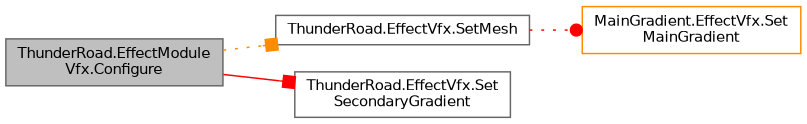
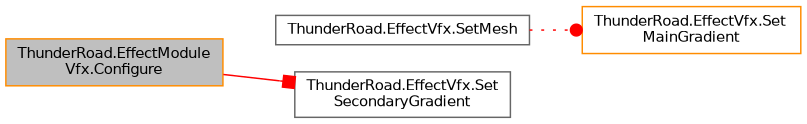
node "MainGradient.EffectVfx.Set MainGradient": label "MainGradient.EffectVfx.Set MainGradient" -> "ThunderRoad.EffectVfx.Set MainGradient"
edge "ThunderRoad.EffectModule Vfx.Configure" -> "ThunderRoad.EffectVfx.SetMesh": removed
node "ThunderRoad.EffectModule Vfx.Configure": color gray40 -> darkorange
